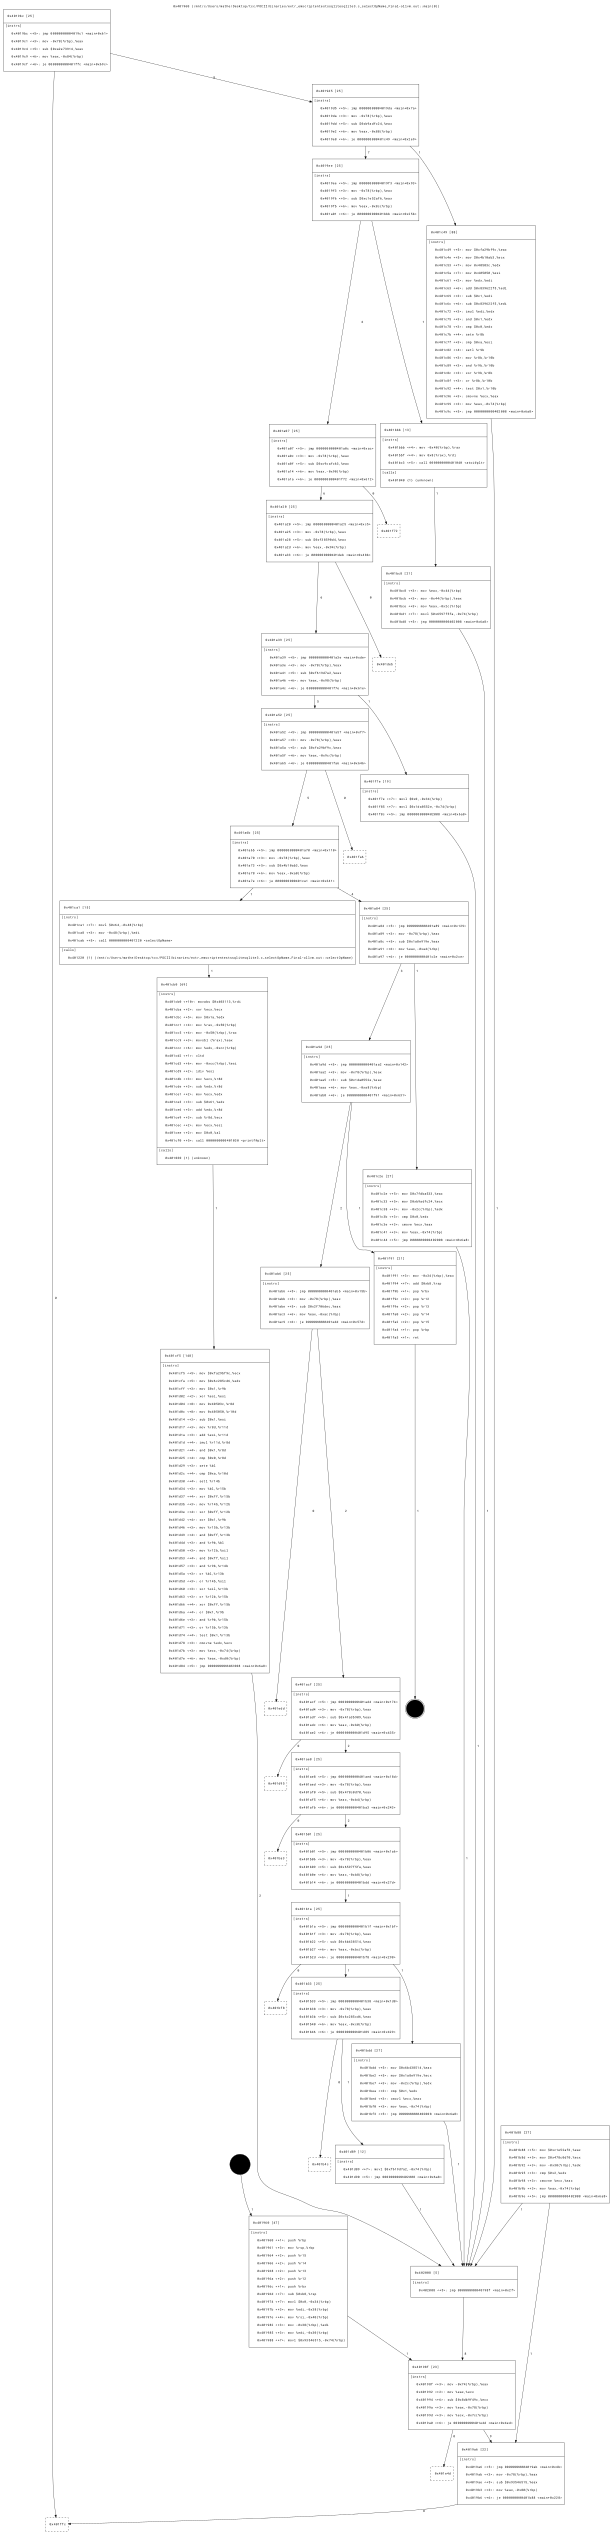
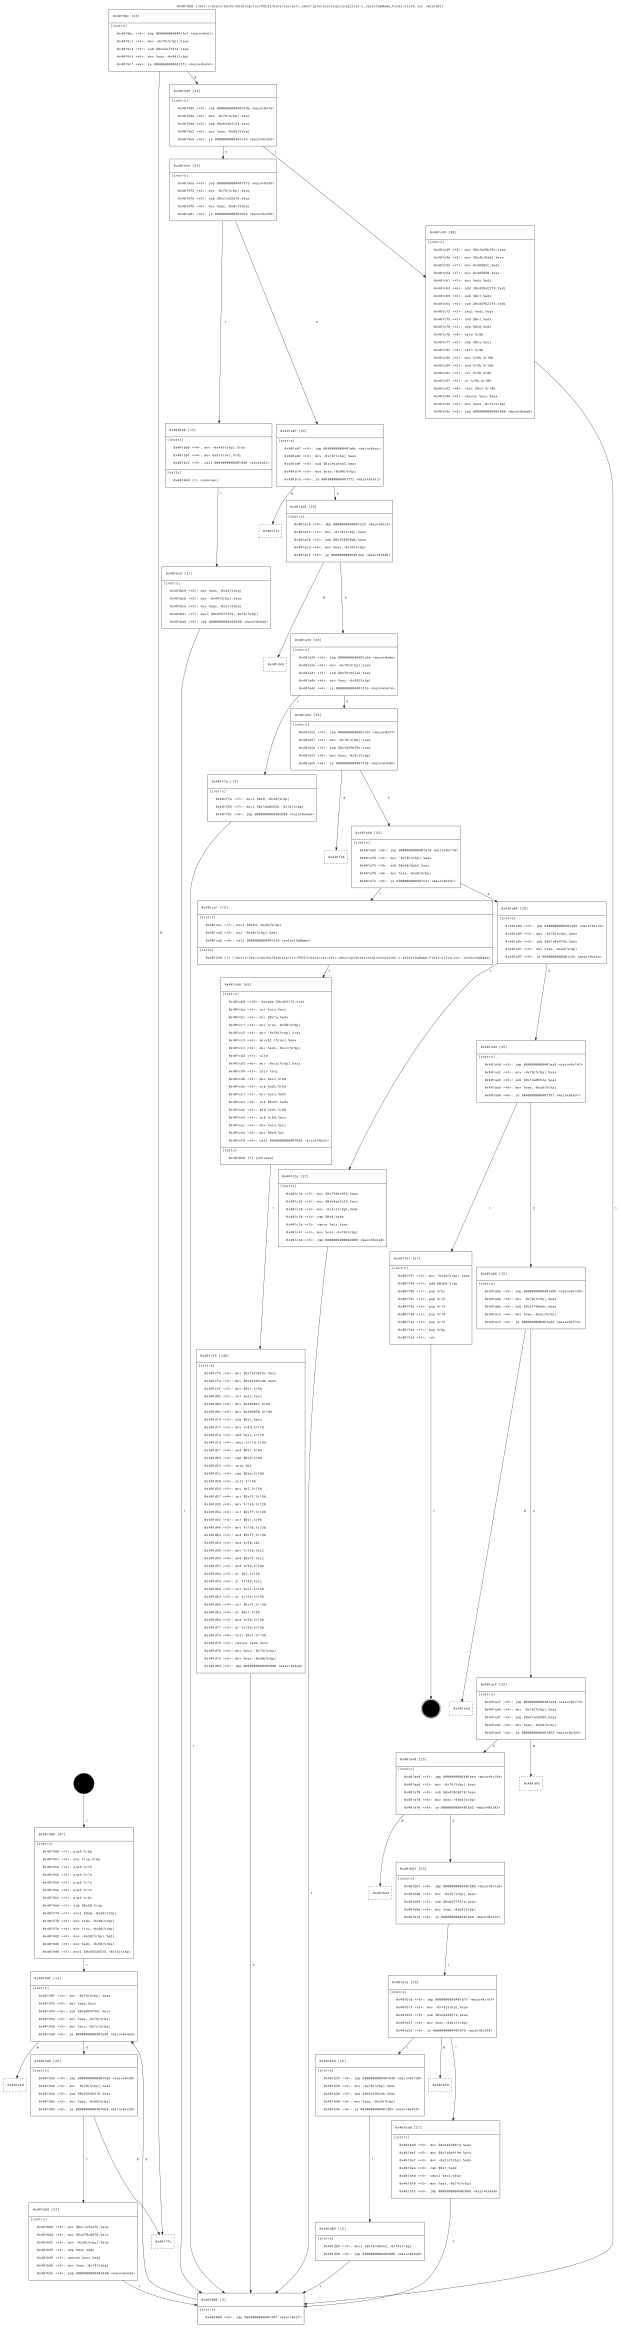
node "0x401b4c": removed
edge "0x401b88 [27]" -> "0x4019a6 [22]": reversed
